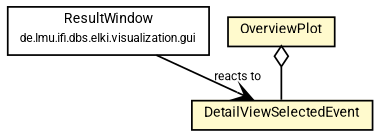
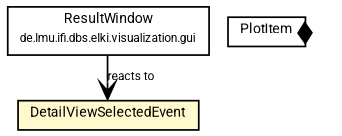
node "PlotItem": added
node "OverviewPlot": removed
